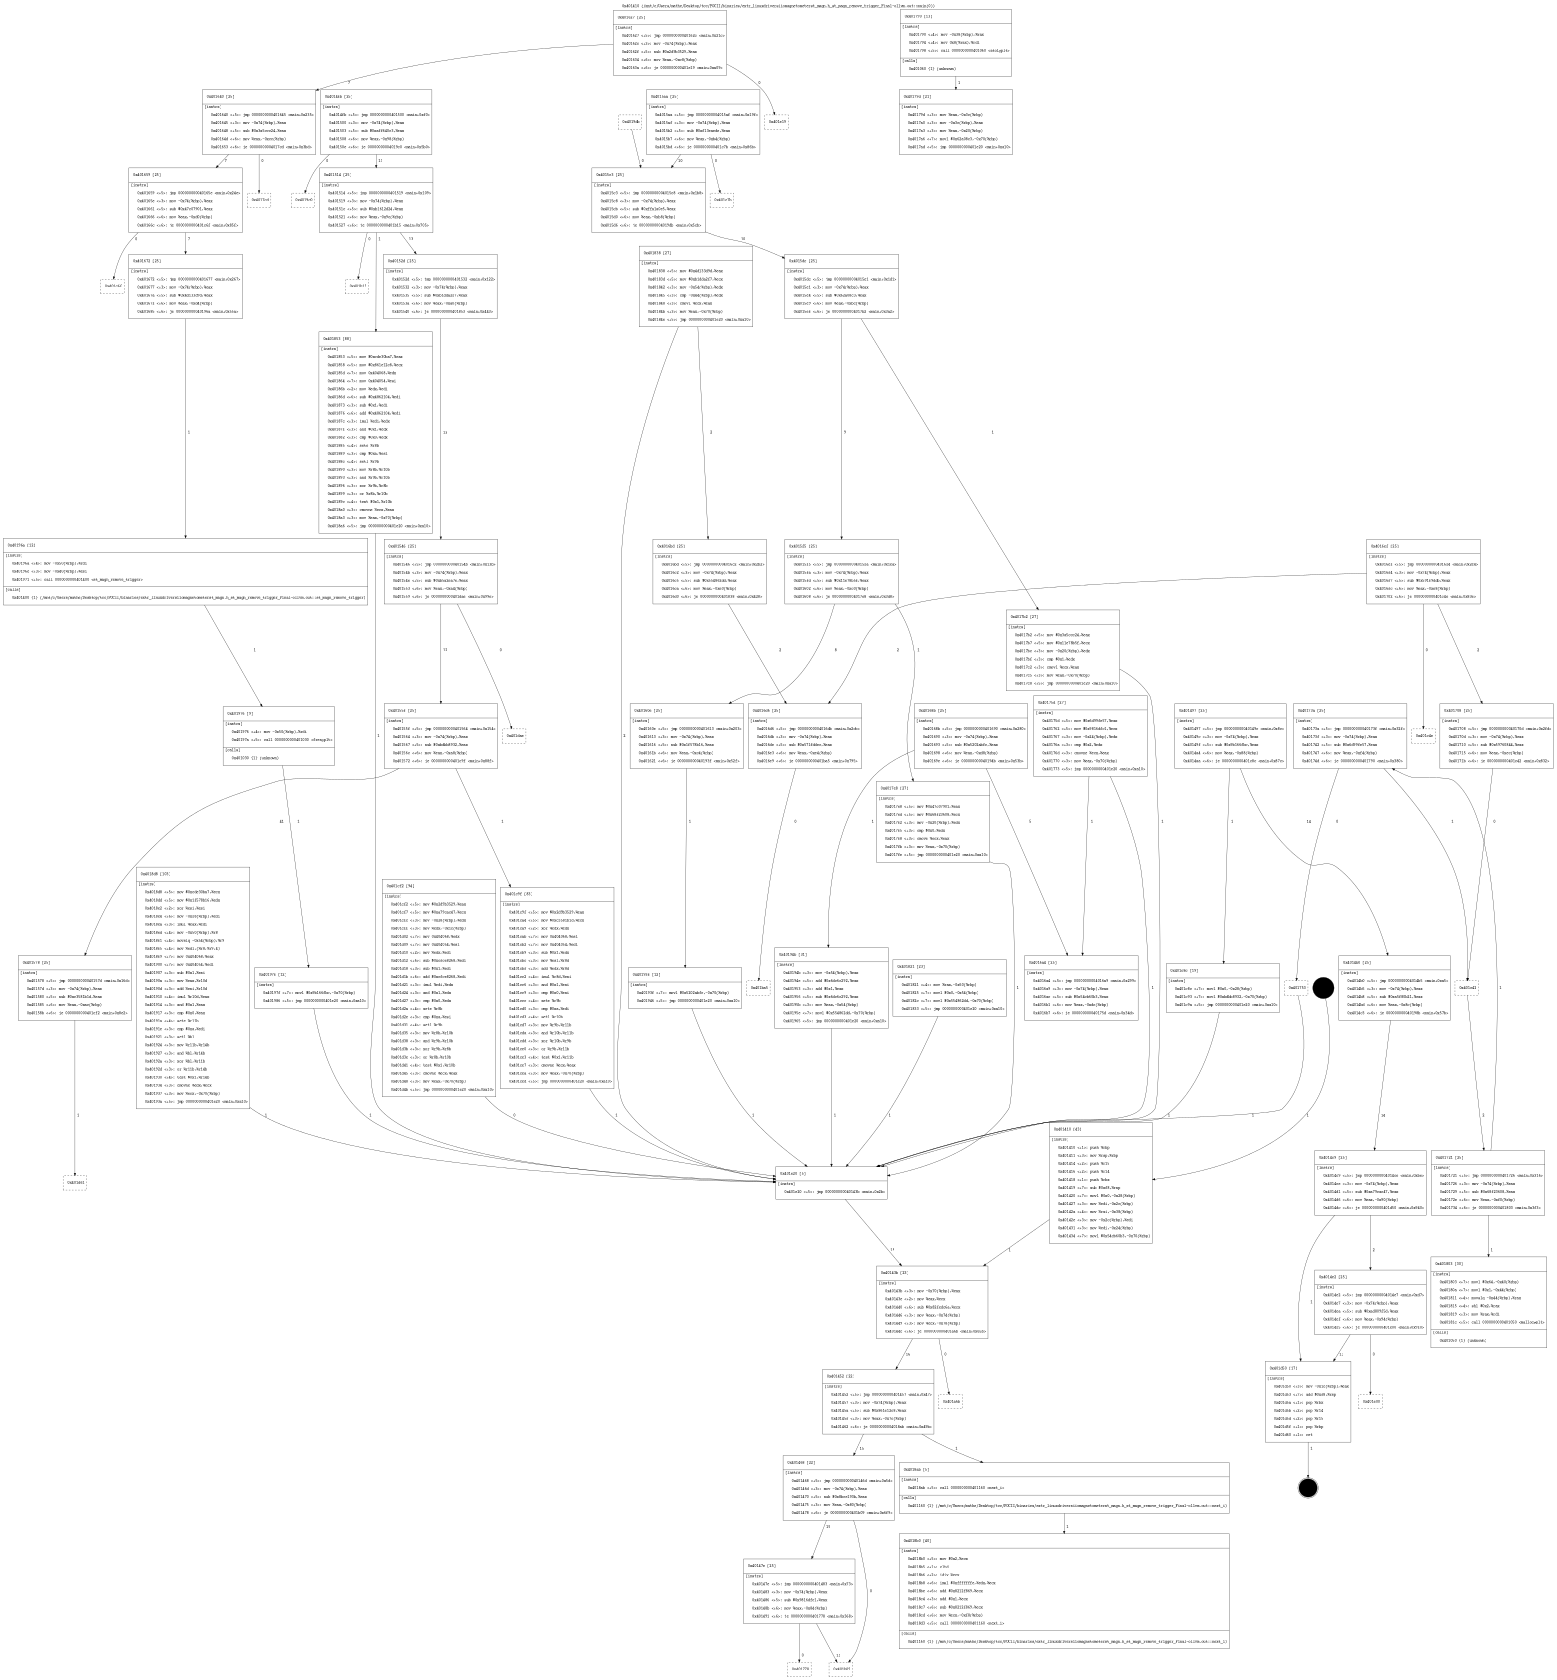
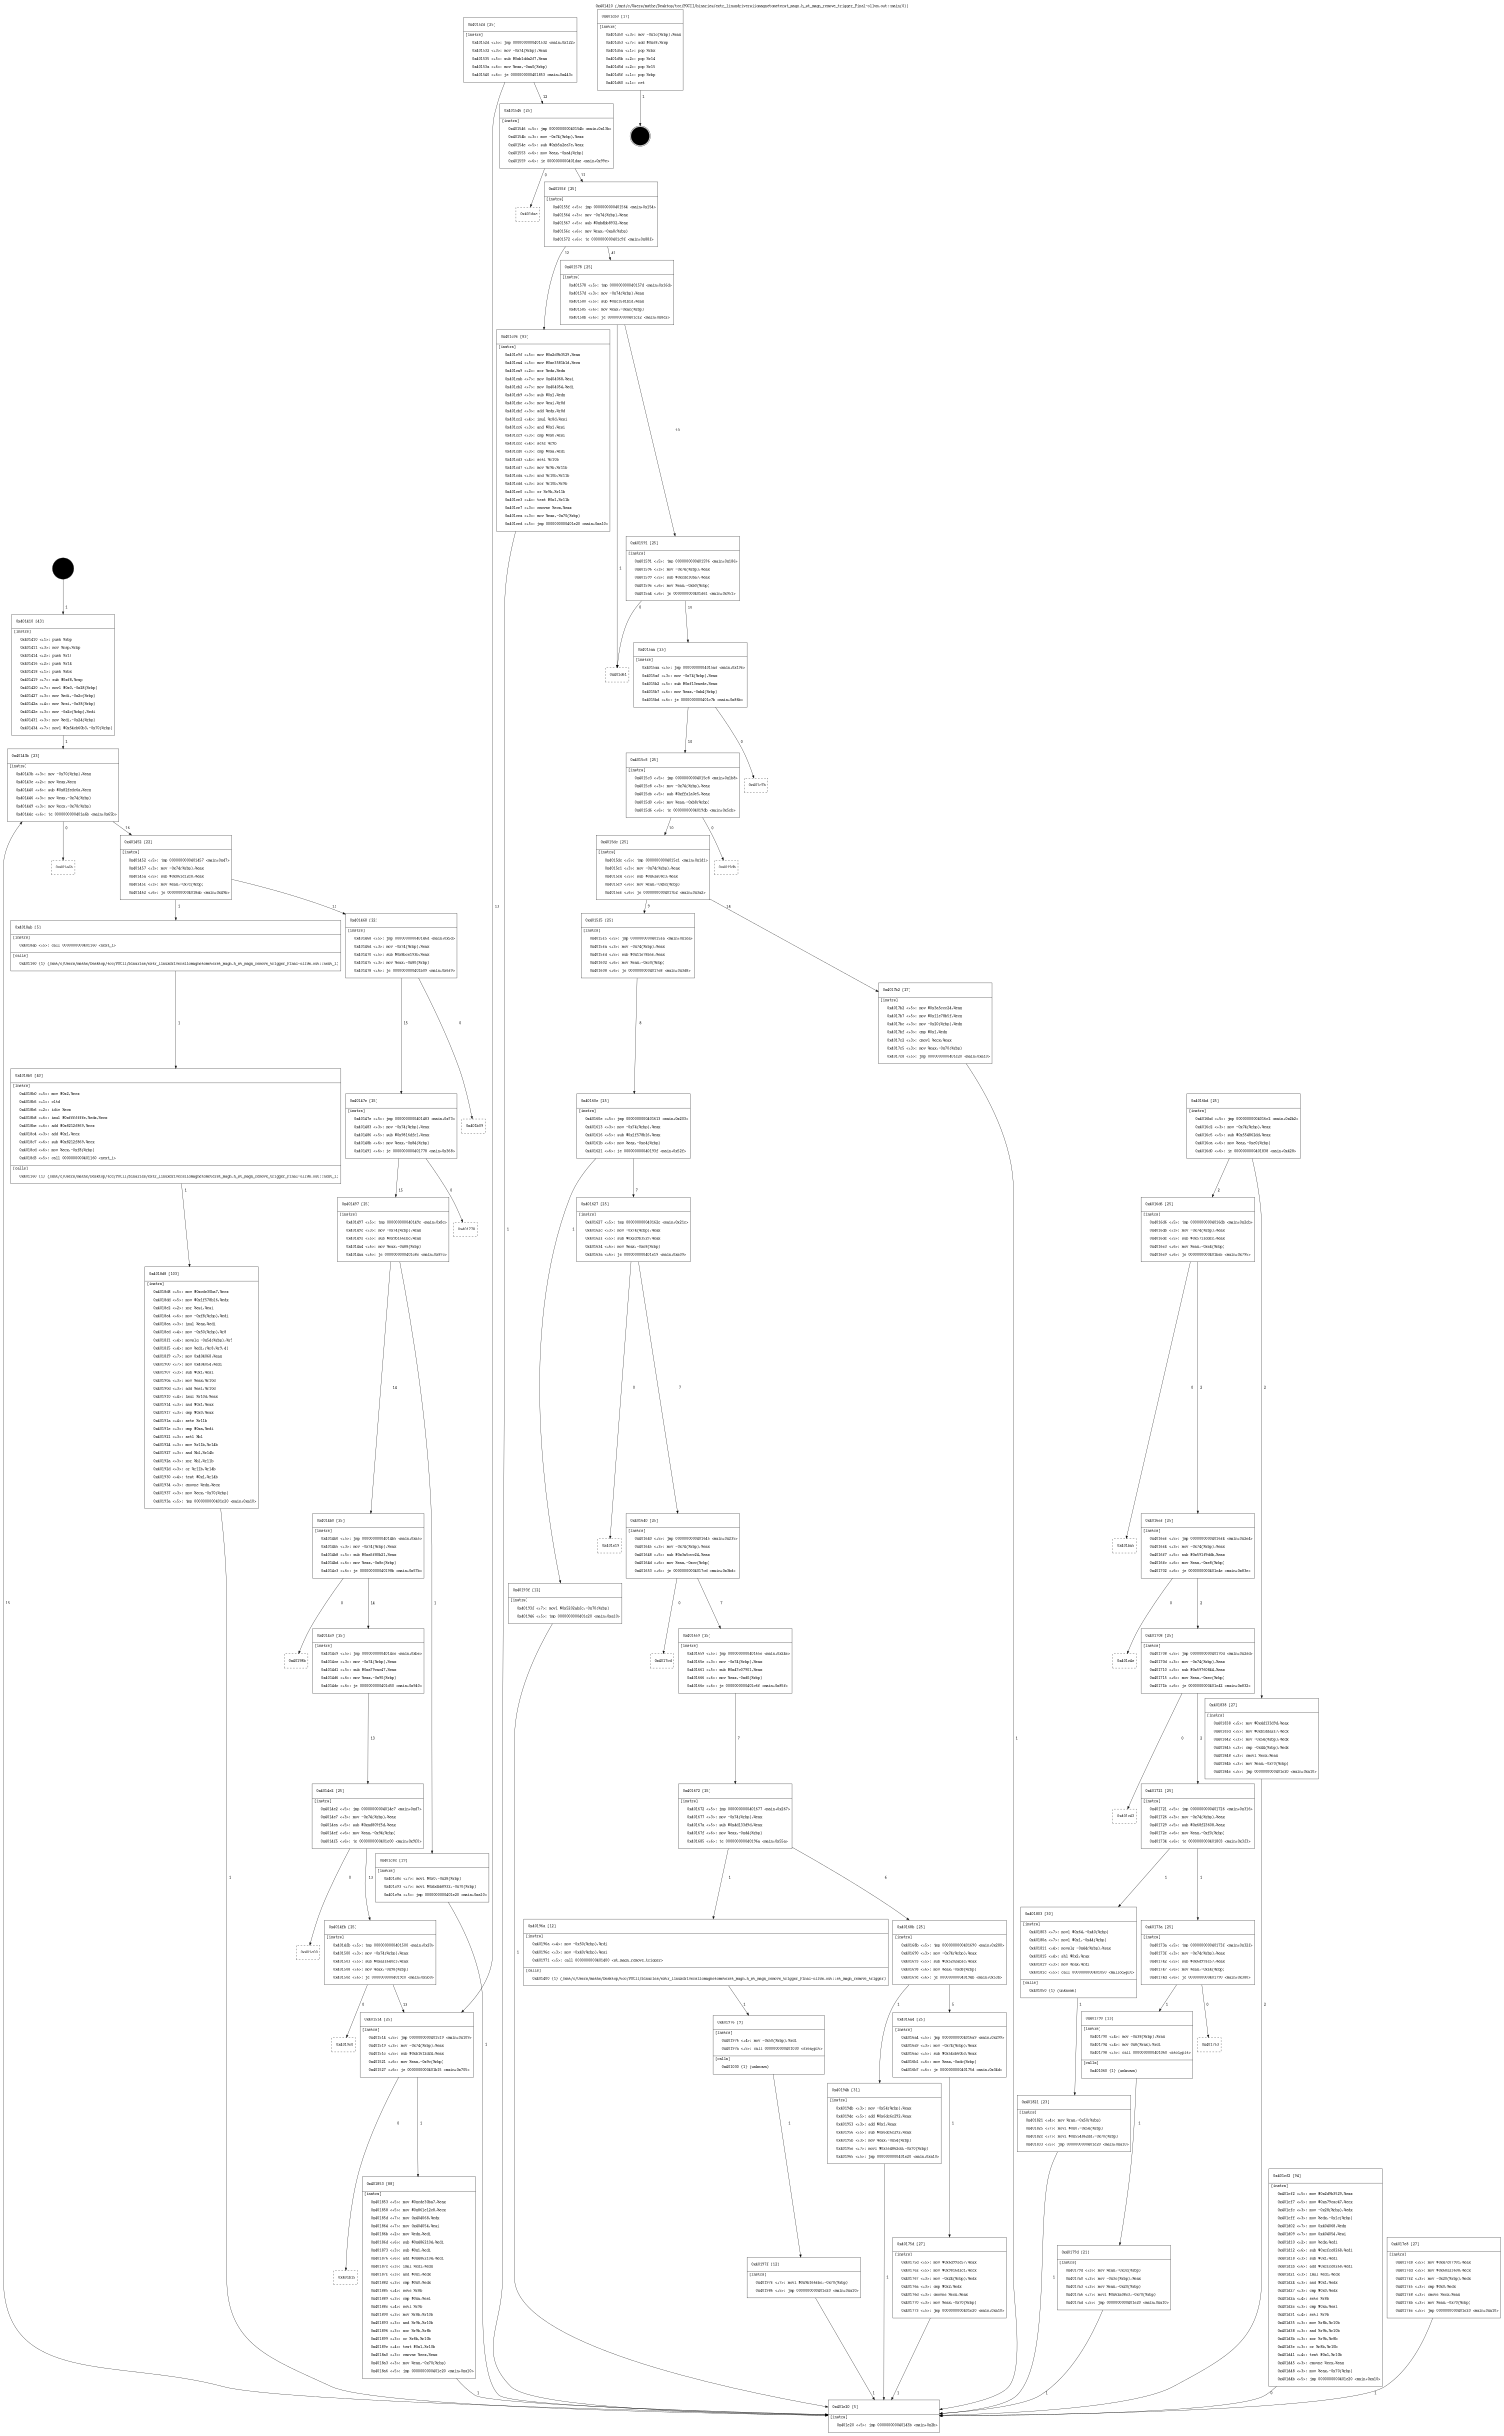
edge "0x4019db" -> "0x4015c3 [25]": reversed
edge "0x401514 [25]" -> "0x40152d [25]": reversed
node "0x401c6f": removed
edge "0x401838 [27]" -> "0x4016bd [25]": reversed
edge "0x4015dc [25]" -> "0x4017b2 [27]": label " 1" -> " 14"
node "0x401591 [25]": added
edge "0x4016ef [25]" -> "0x4016d6 [25]": reversed
edge "0x4015f5 [25]" -> "0x4017e8 [27]": removed, label "1"
edge "0x40155f [25]" -> "0x401c9f [83]": label " 1" -> " 12"
edge "0x40173a [25]" -> "0x401c42": now "0x40173a [25]" -> "0x401790 [13]"
edge "0x40175d [27]" -> "0x4016a4 [25]": reversed
edge "0x401c42" -> "0x401721 [25]": now "0x401708 [25]" -> "0x401721 [25]"
edge "0x401753" -> "0x401e20 [5]": now "0x40179d [21]" -> "0x401e20 [5]"
edge "0x40160e [25]" -> "0x401627 [25]": added, label "7"
edge "0x4018b0 [40]" -> "0x4018d8 [103]": added, label "1"
edge "0x4014c9 [25]" -> "0x4014e2 [25]": label " 2" -> " 13"
edge "0x4014c9 [25]" -> "0x401d50 [17]": removed, label "1"
edge "0x4014e2 [25]" -> "0x401d50 [17]": now "0x4014e2 [25]" -> "0x4014fb [25]"
edge "0x40147e [25]" -> "0x401b09": now "0x40147e [25]" -> "0x401497 [25]"
node "0x40198b": added
edge "0x401672 [25]" -> "0x40168b [25]": added, label "6"
edge "0x401803 [30]" -> "0x401821 [23]": added, label "1"
